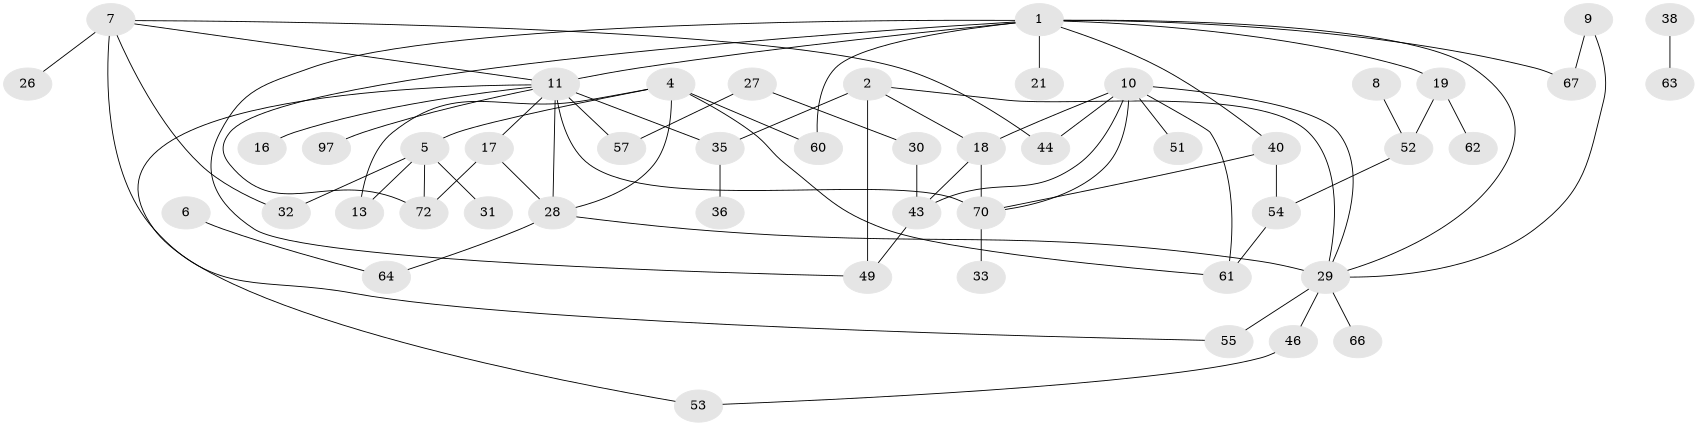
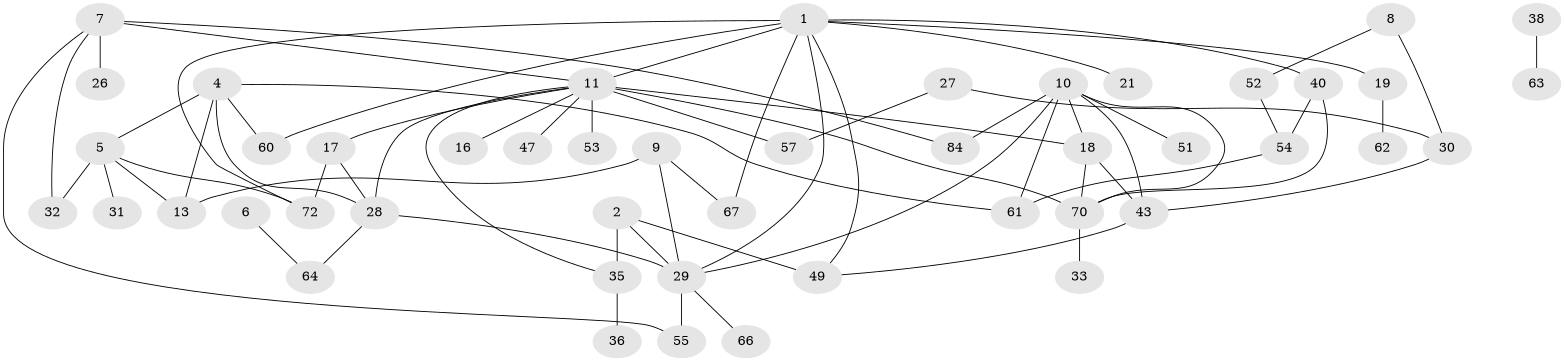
edge "8" -- "30": added
edge "2" -- "18": now "11" -- "18"
edge "19" -- "52": removed
node "97": label "97" -> "47"
node "44": label "44" -> "84"
edge "9" -- "13": added
node "46": removed
